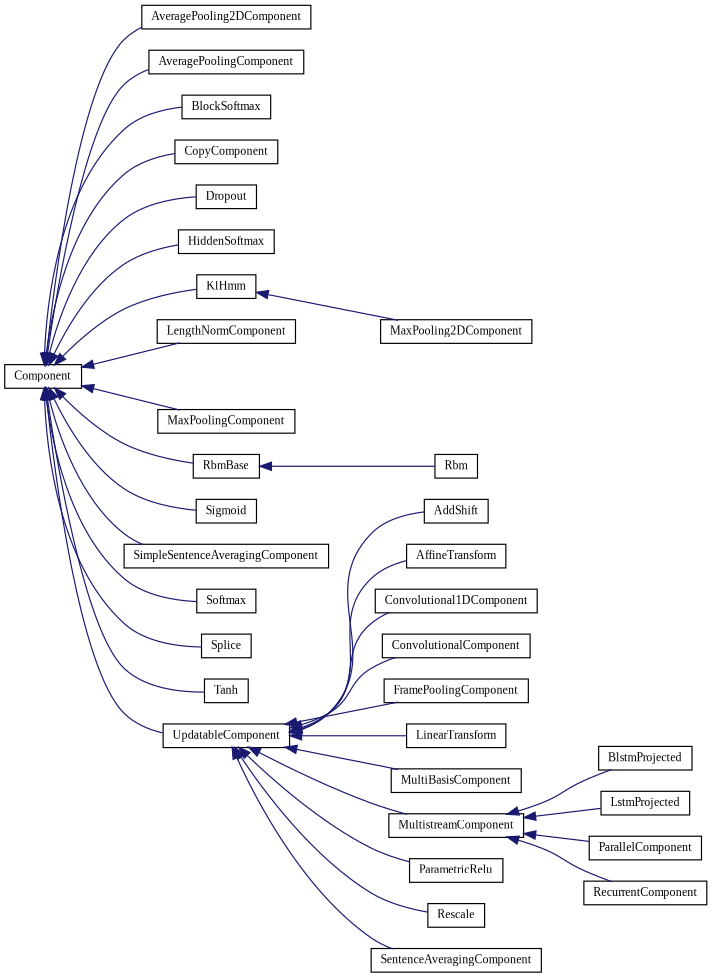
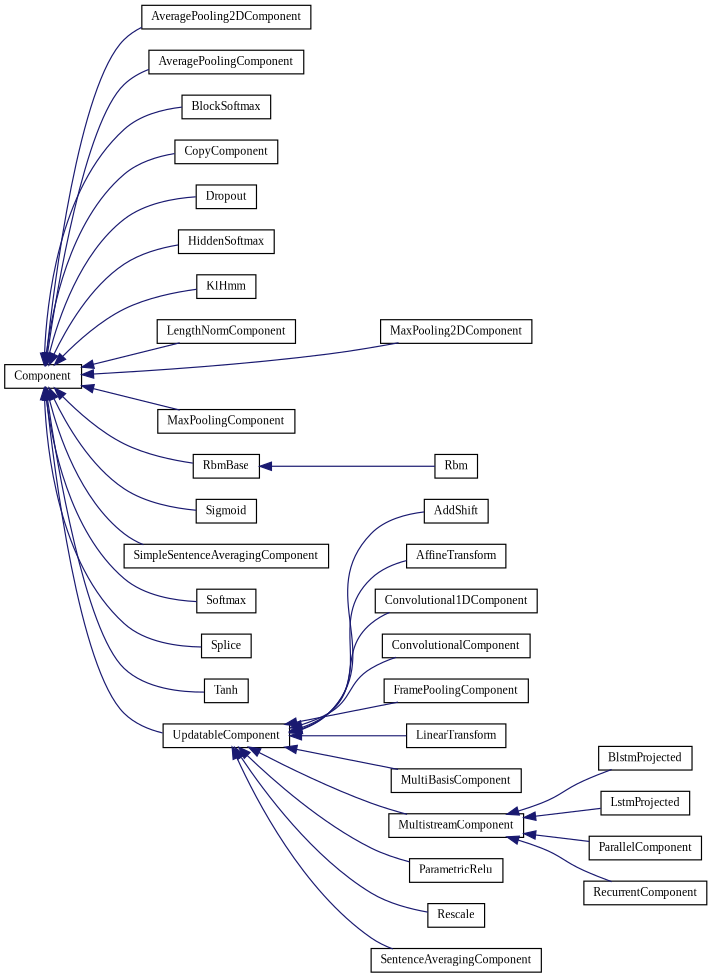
edge "MaxPooling2DComponent" -> "KlHmm": now "MaxPooling2DComponent" -> "Component"
